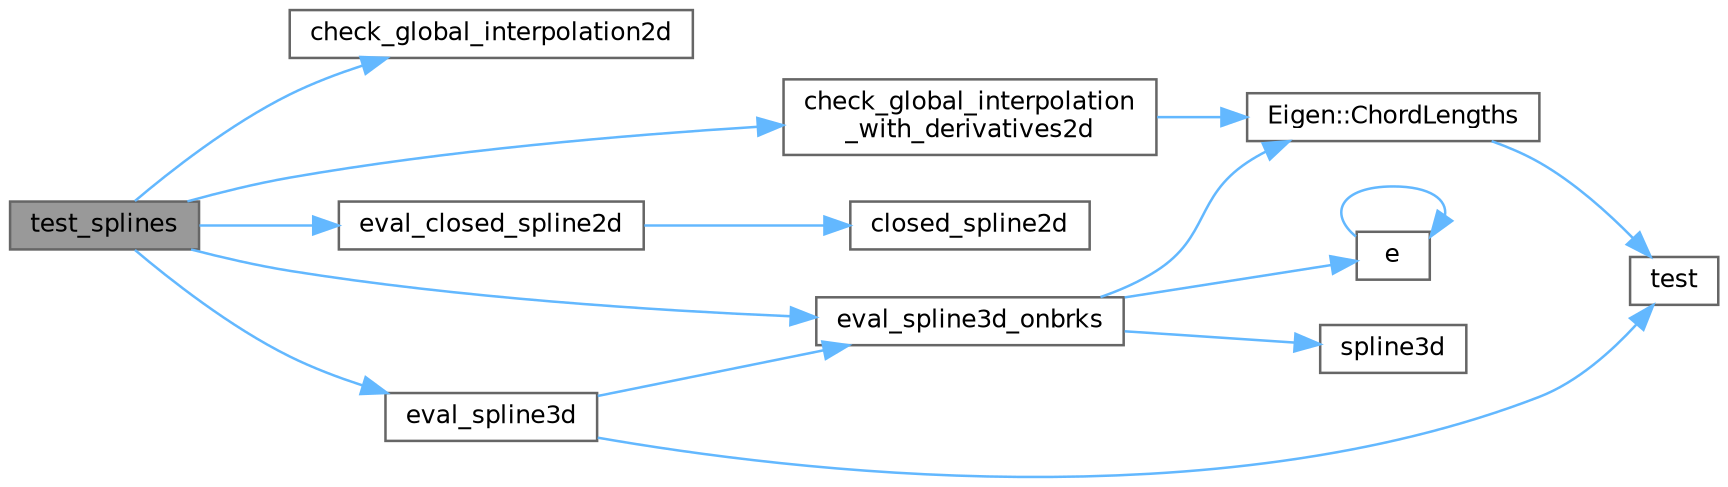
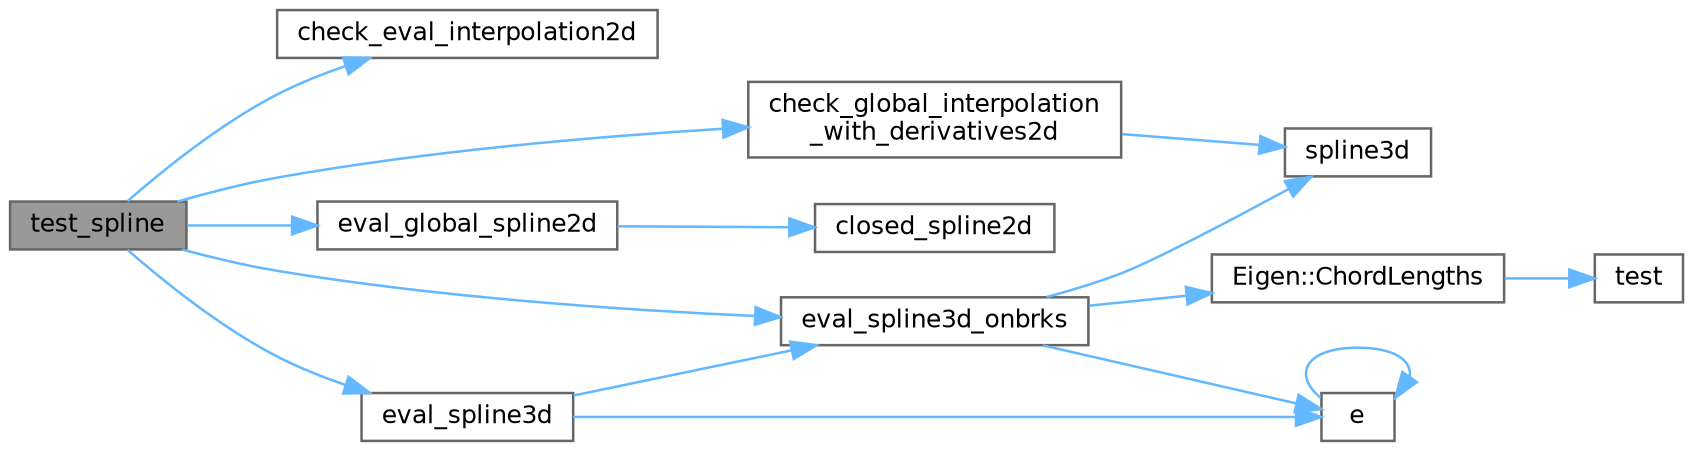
node "check_global_interpolation2d": label "check_global_interpolation2d" -> "check_eval_interpolation2d"
edge "check_global_interpolation _with_derivatives2d" -> "Eigen::ChordLengths": now "check_global_interpolation _with_derivatives2d" -> "spline3d"
node "test_splines": label "test_splines" -> "test_spline"
node "eval_closed_spline2d": label "eval_closed_spline2d" -> "eval_global_spline2d"
edge "eval_spline3d" -> "test": now "eval_spline3d" -> "e"
